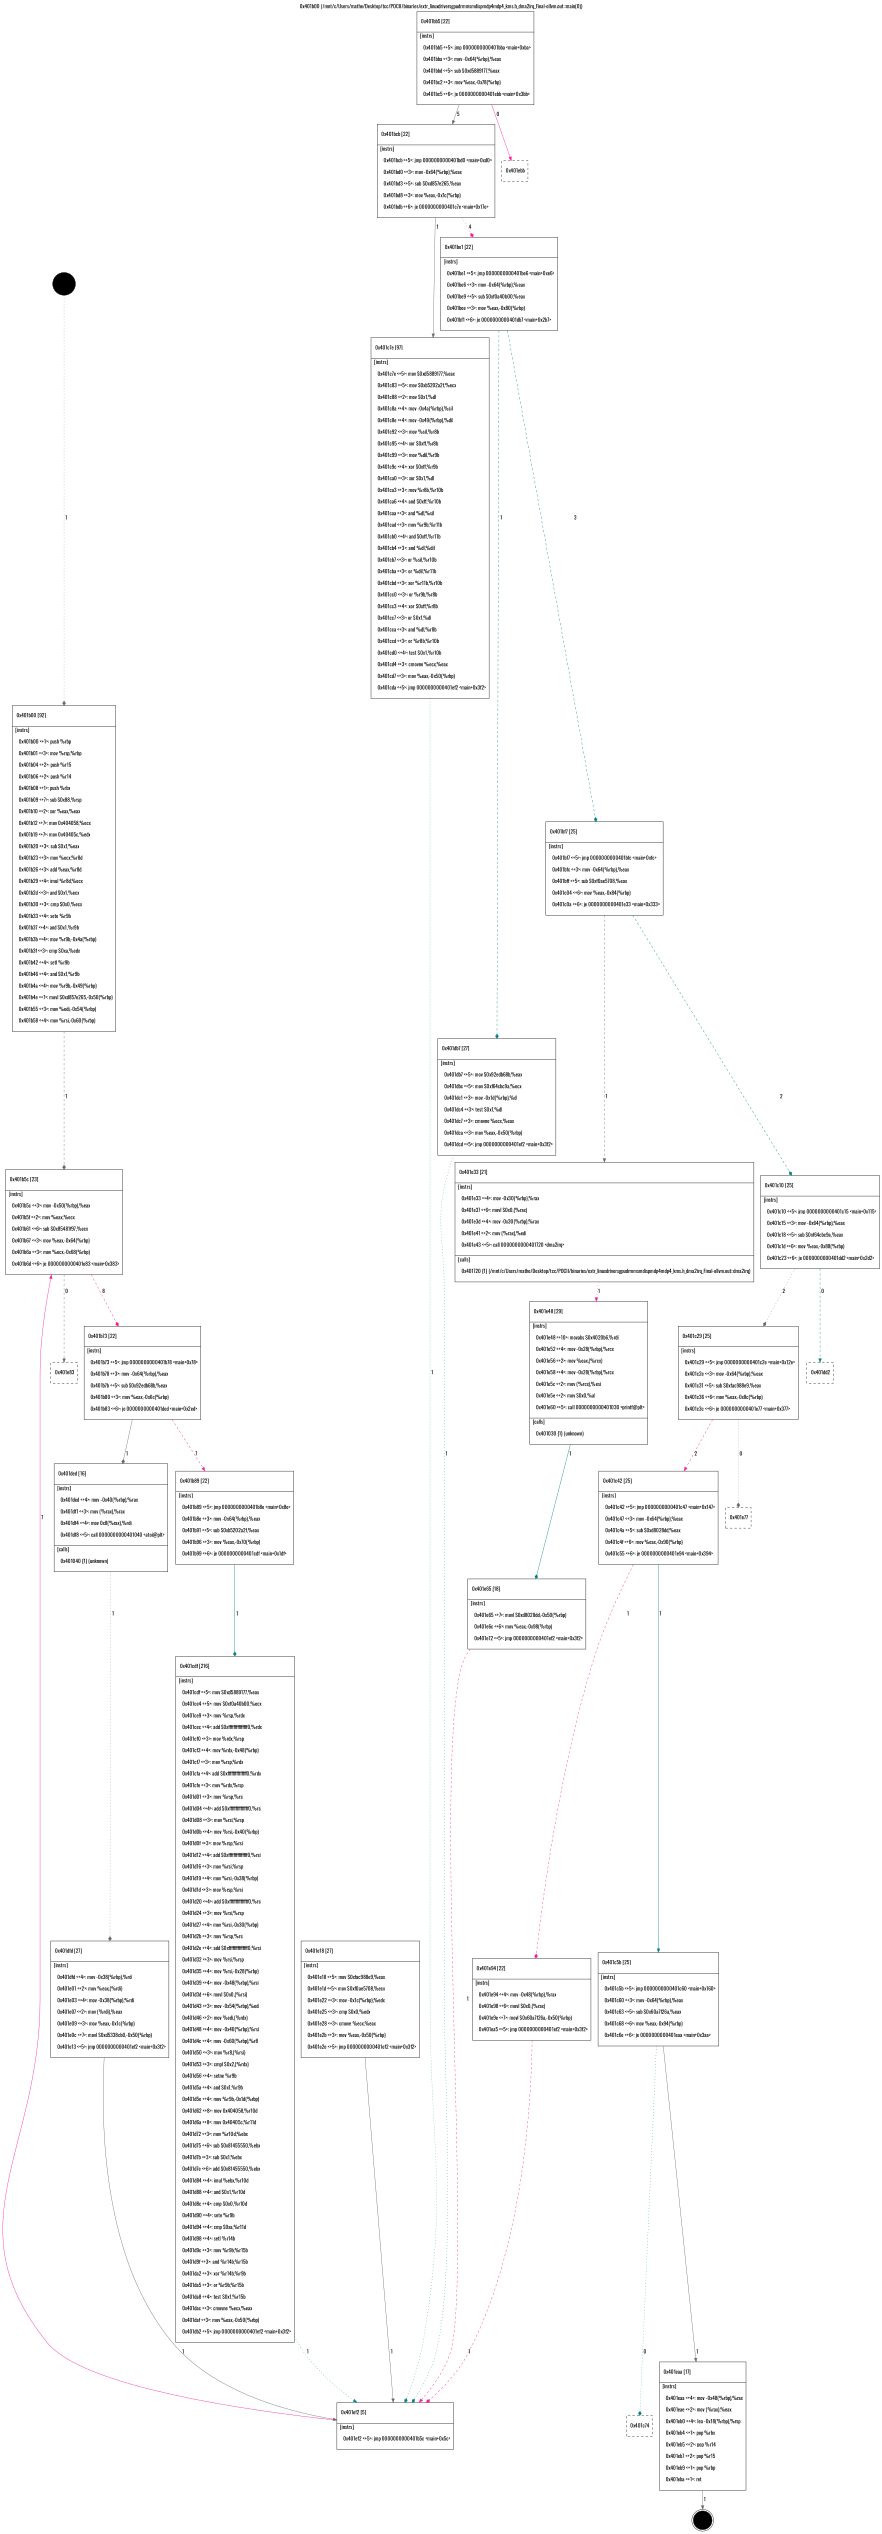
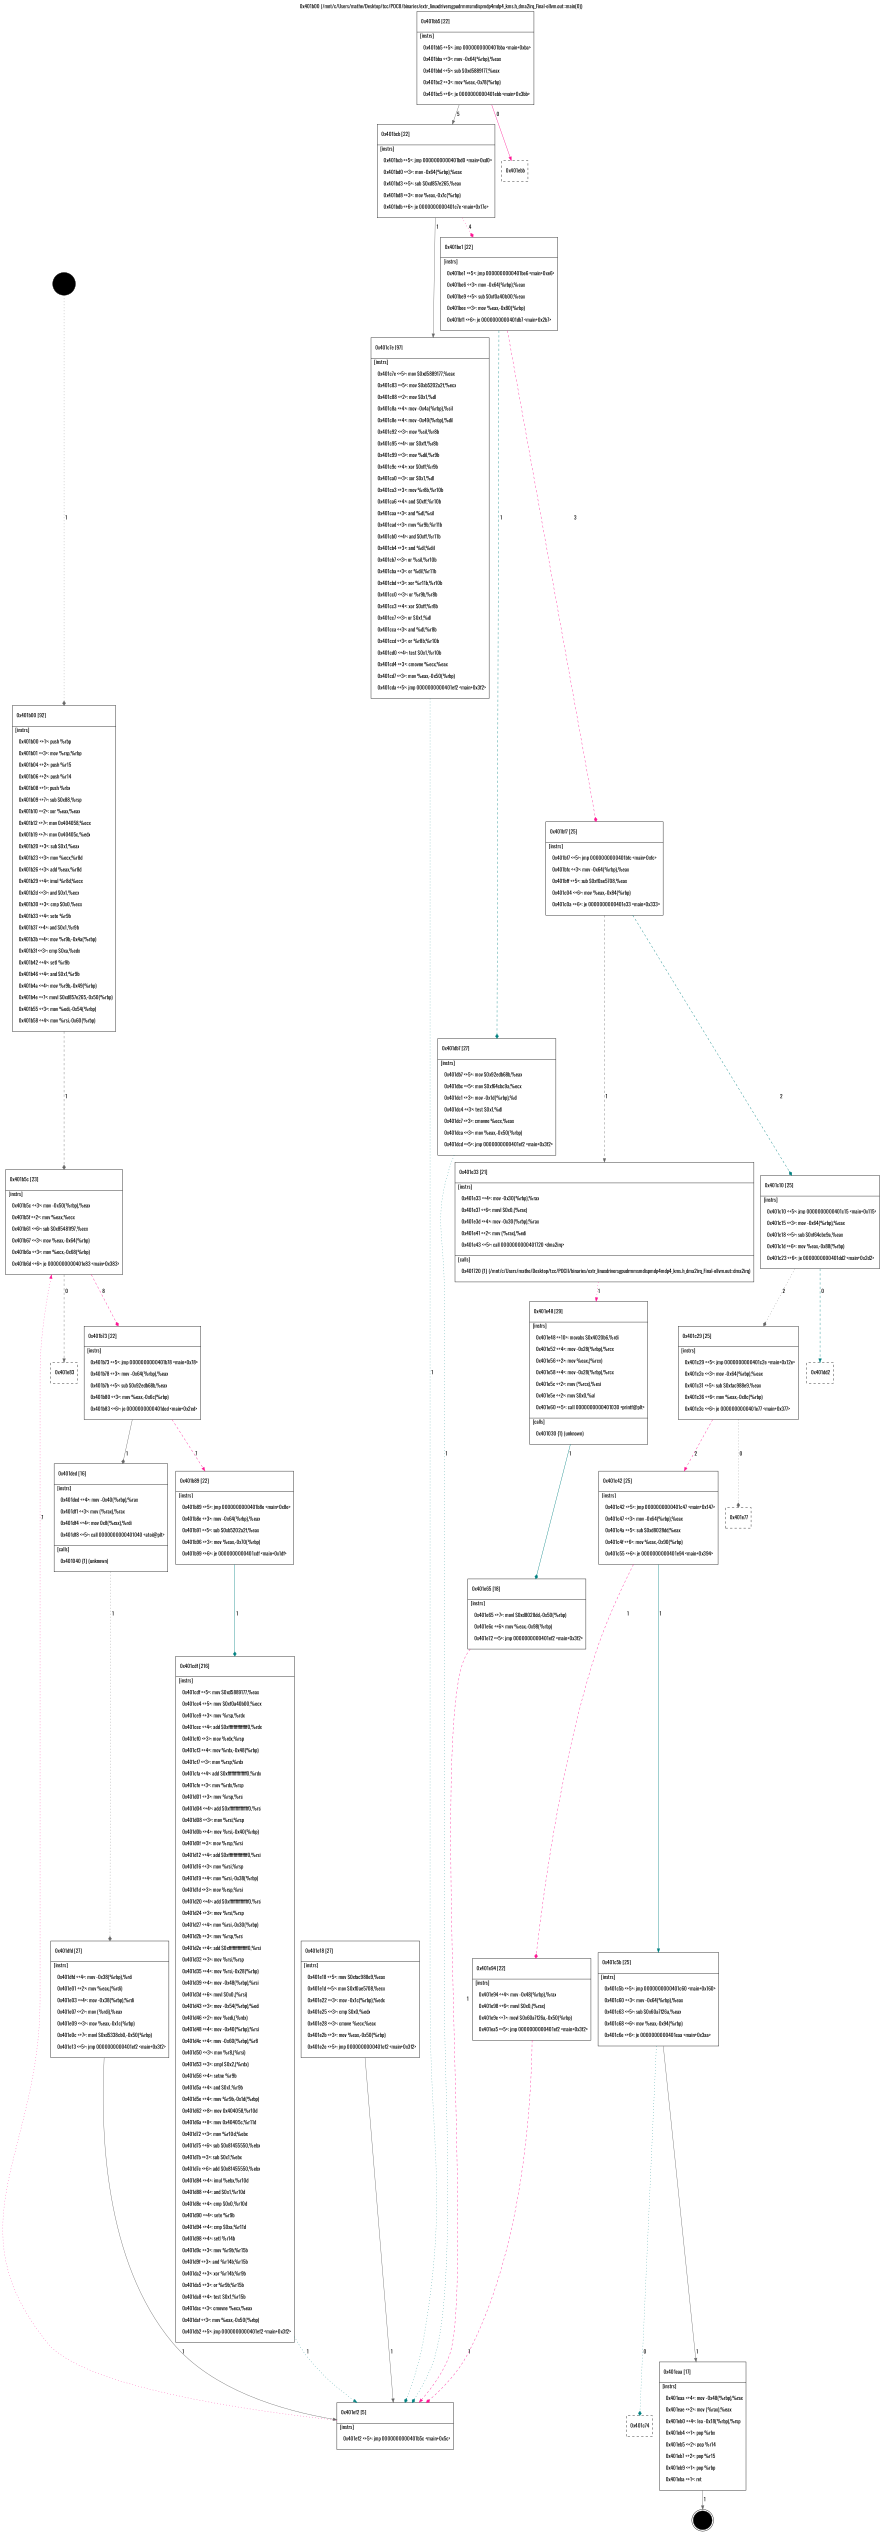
edge "0x401be1 [22]" -> "0x401bf7 [25]": color teal -> deeppink
edge "0x401ef2 [5]" -> "0x401b5c [23]": style solid -> dotted
